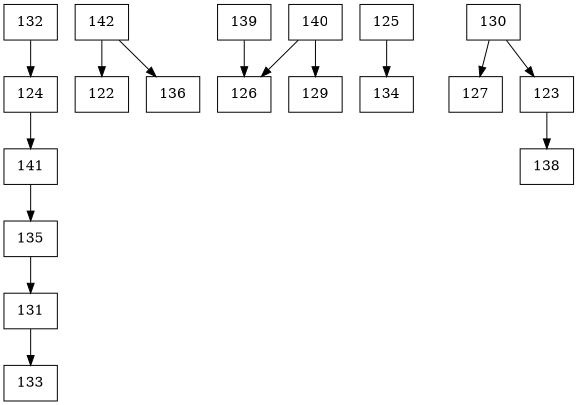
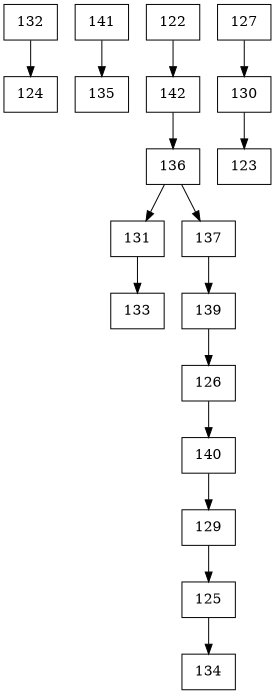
edge "142" -> "122": reversed
edge "130" -> "127": reversed
edge "140" -> "126": reversed
edge "124" -> "141": removed
node "138": removed
node "137": added
edge "135" -> "131": now "136" -> "131"
edge "129" -> "125": added
